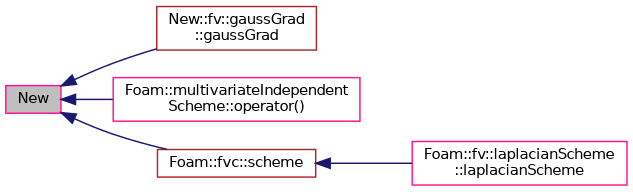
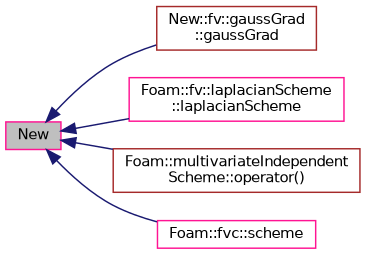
node "Foam::multivariateIndependent Scheme::operator()": color deeppink -> brown
node "Foam::fvc::scheme": color brown -> deeppink
edge "Foam::fv::laplacianScheme ::laplacianScheme" -> "Foam::fvc::scheme": now "Foam::fv::laplacianScheme ::laplacianScheme" -> "New"
